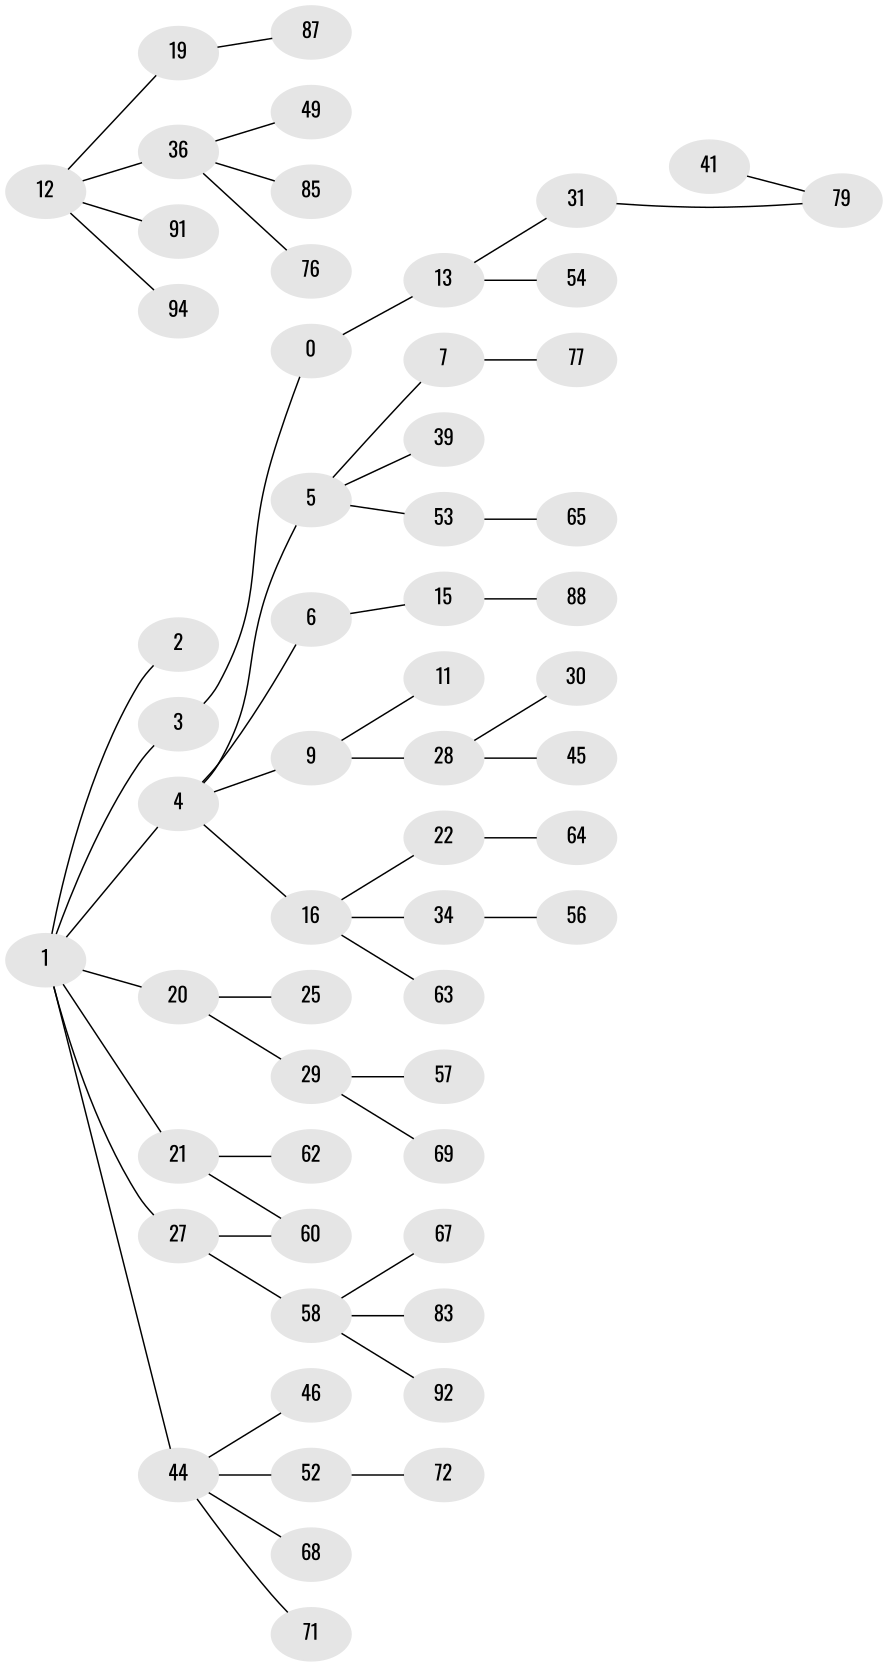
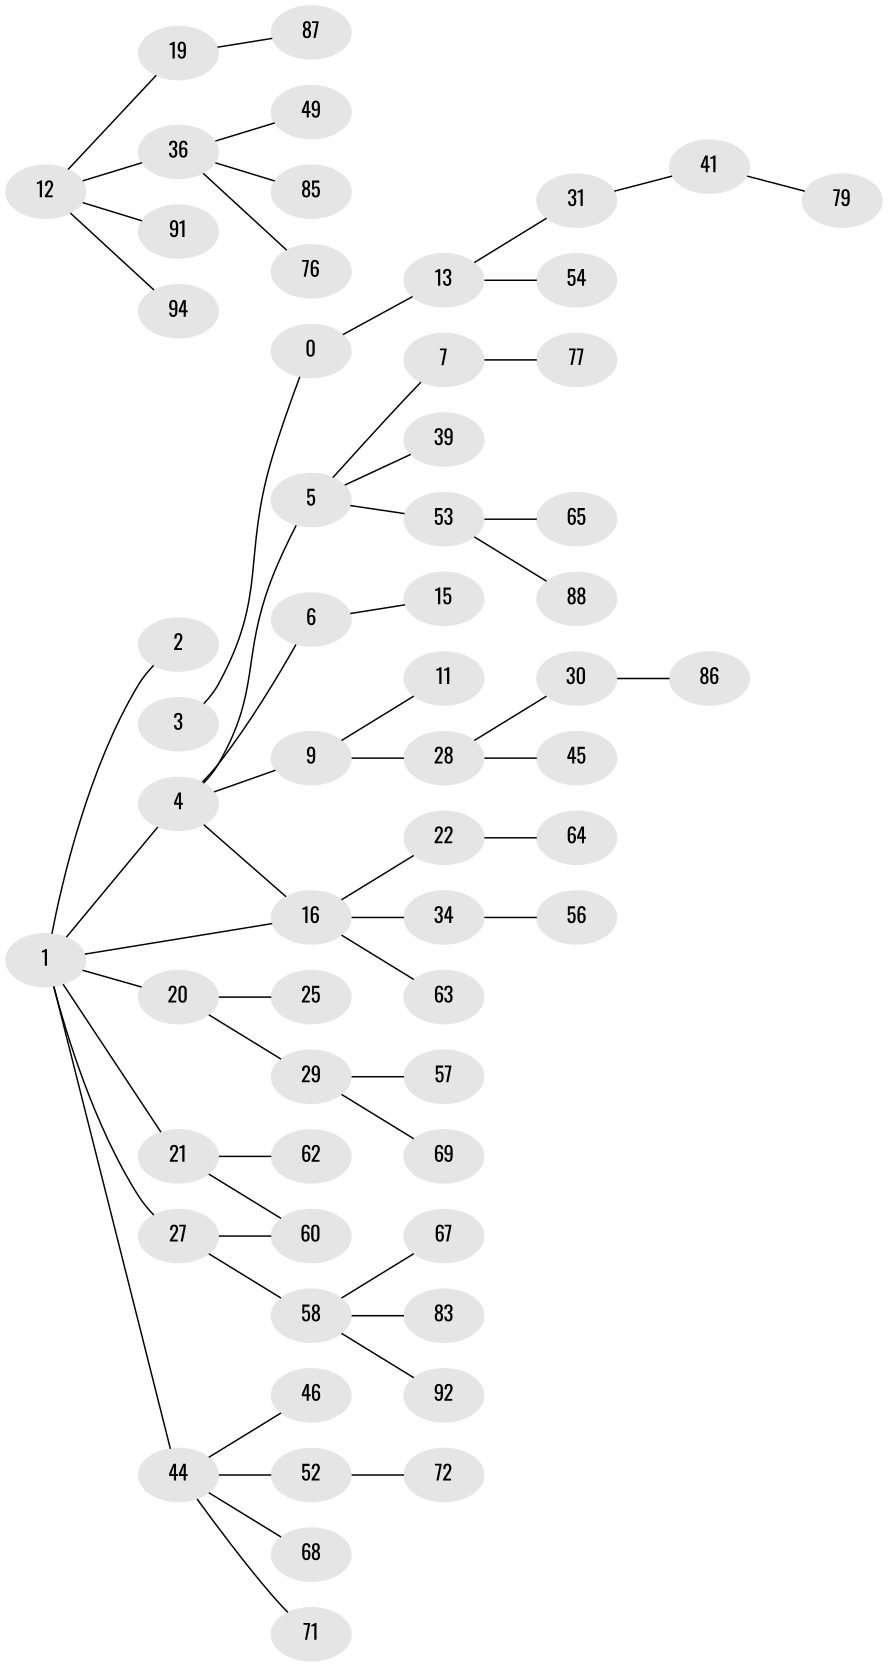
edge "31" -- "79": now "31" -- "41"
edge "15" -- "88": now "53" -- "88"
node "86": added
edge "3" -- "1": now "16" -- "1"
